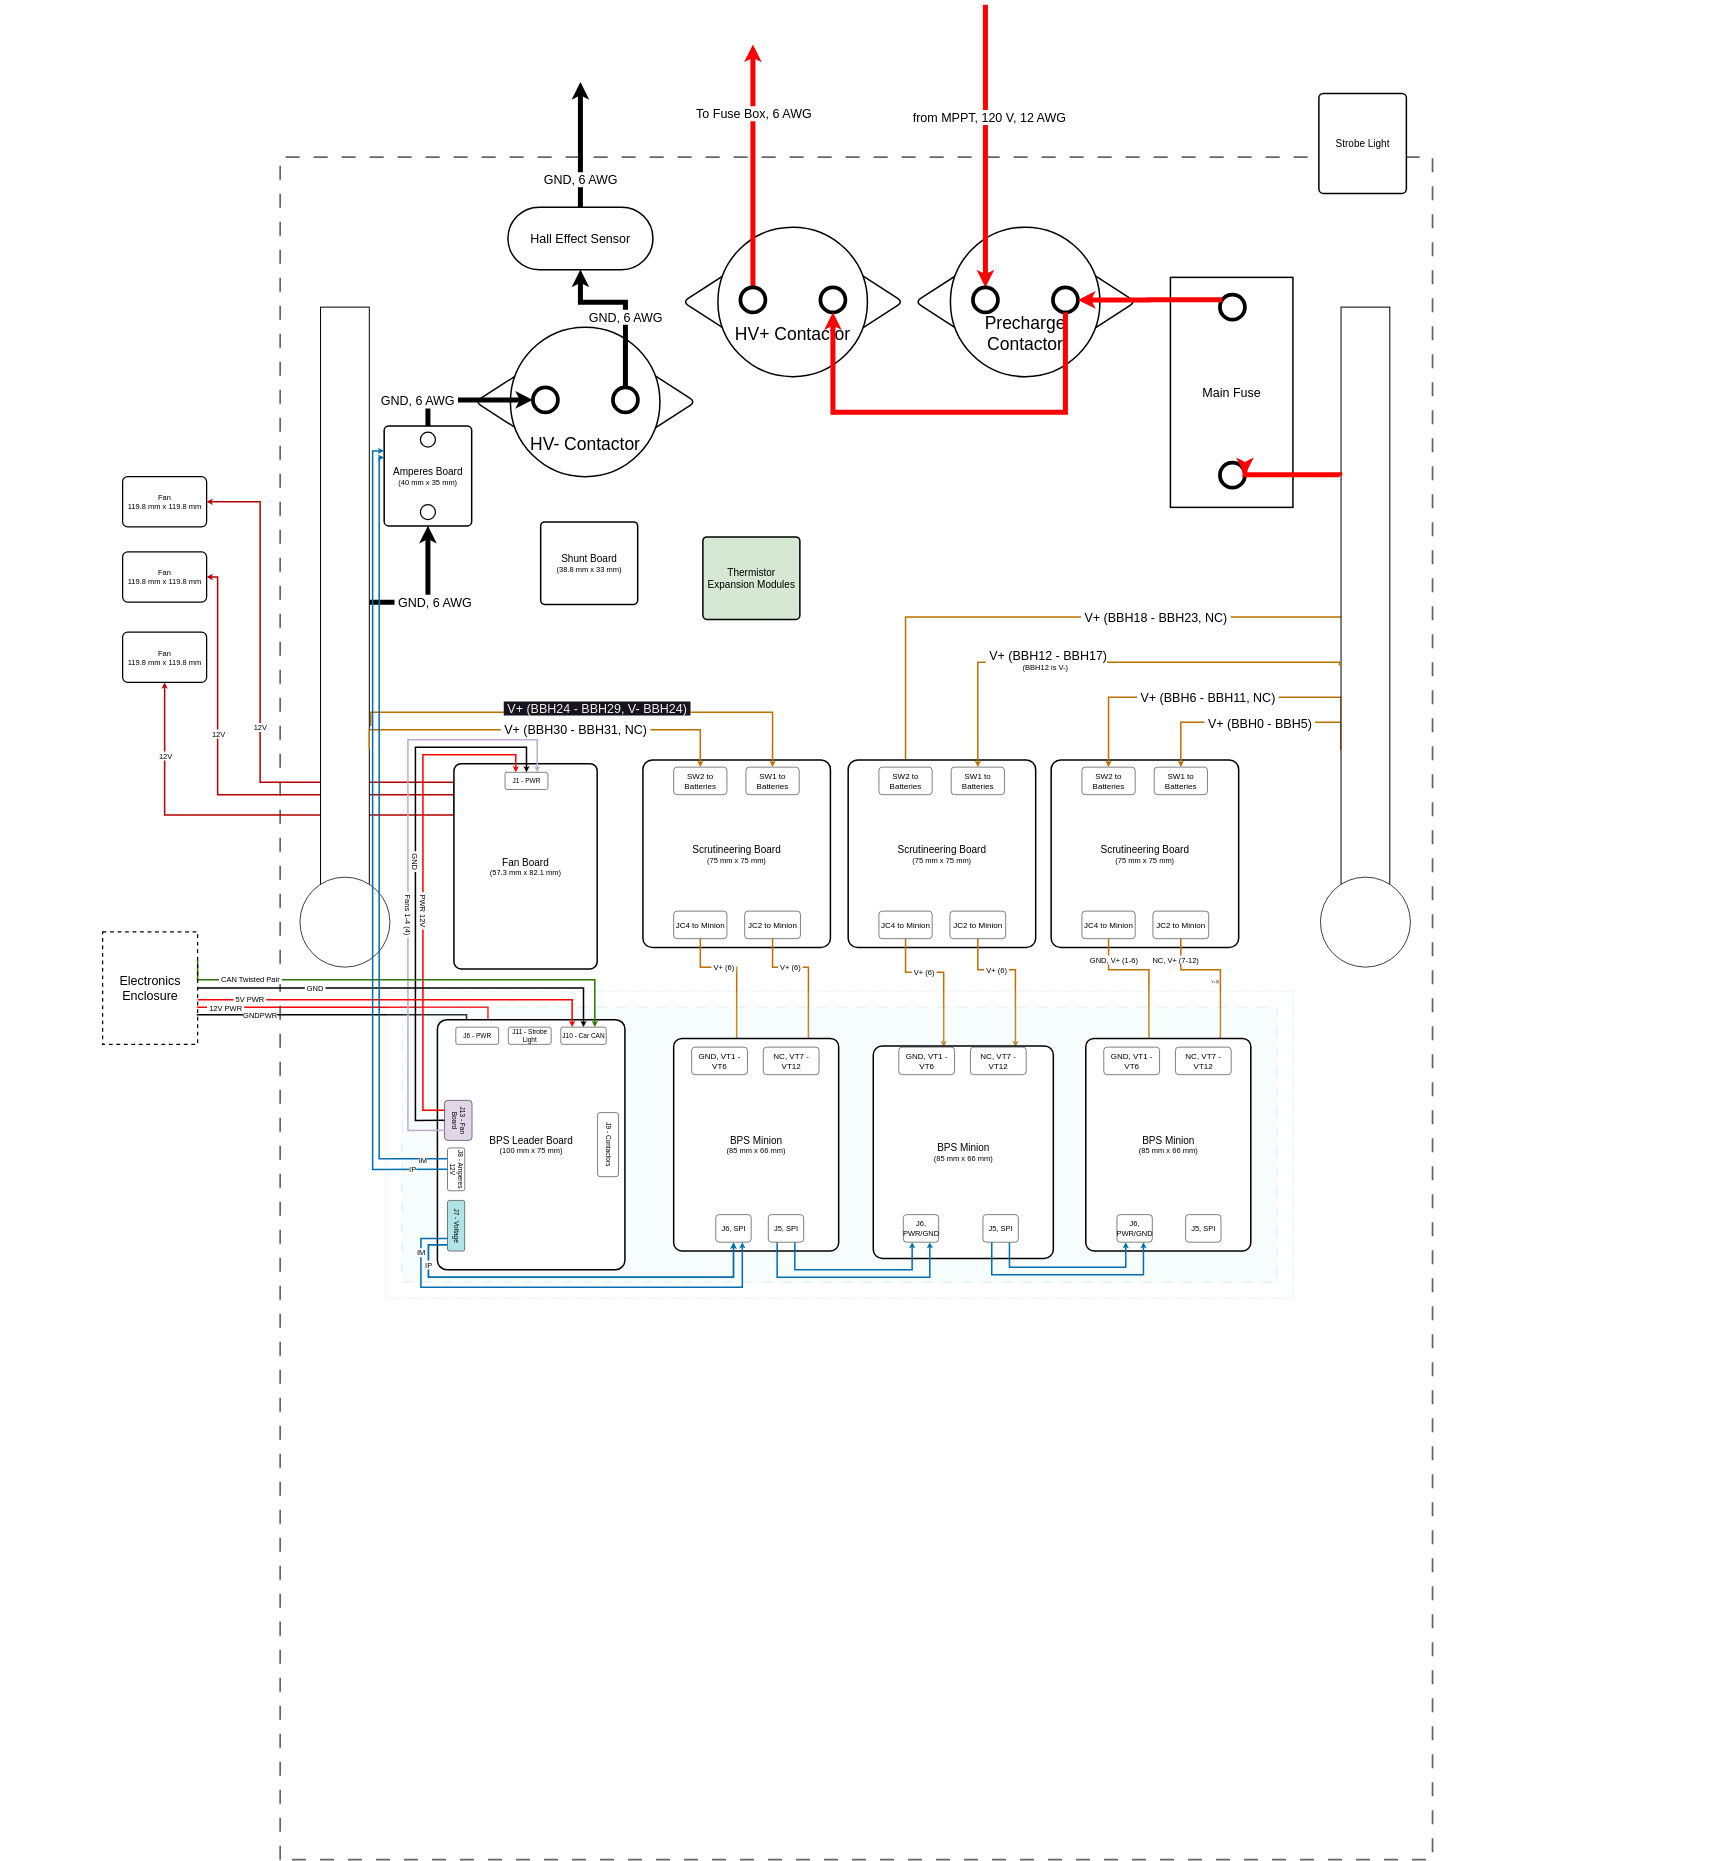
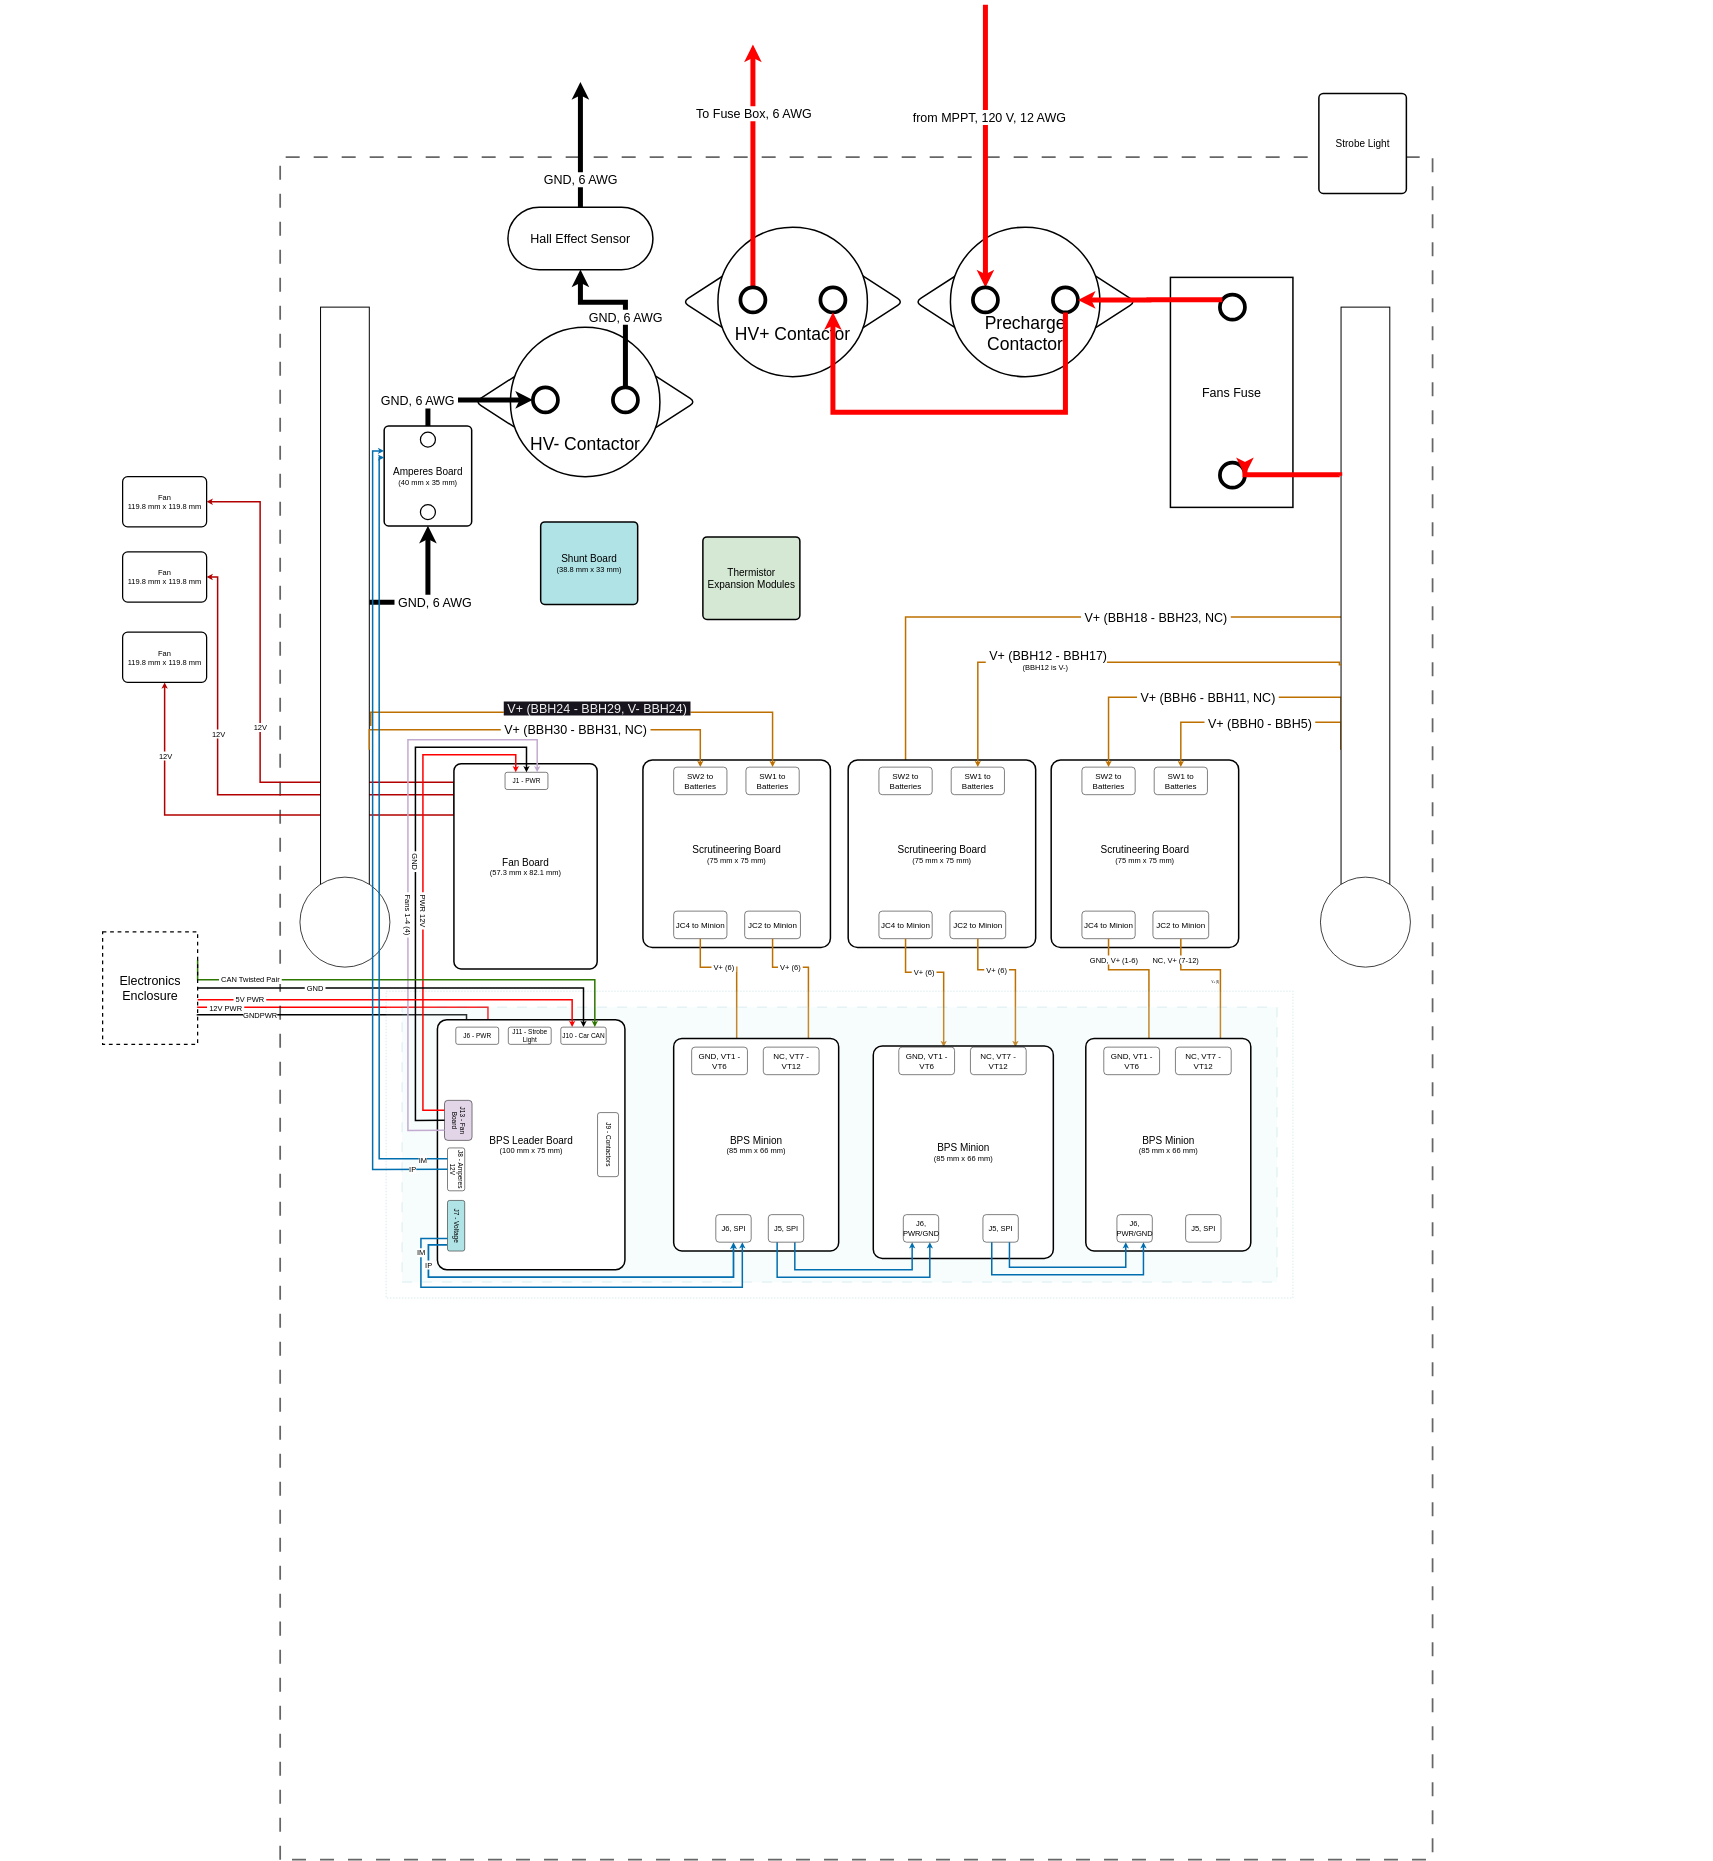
node "Main Fuse": label "Main Fuse" -> "Fans Fuse"
node "Shunt Board (38.8 mm x 33 mm)": fillcolor #ffffff -> #b0e3e6
